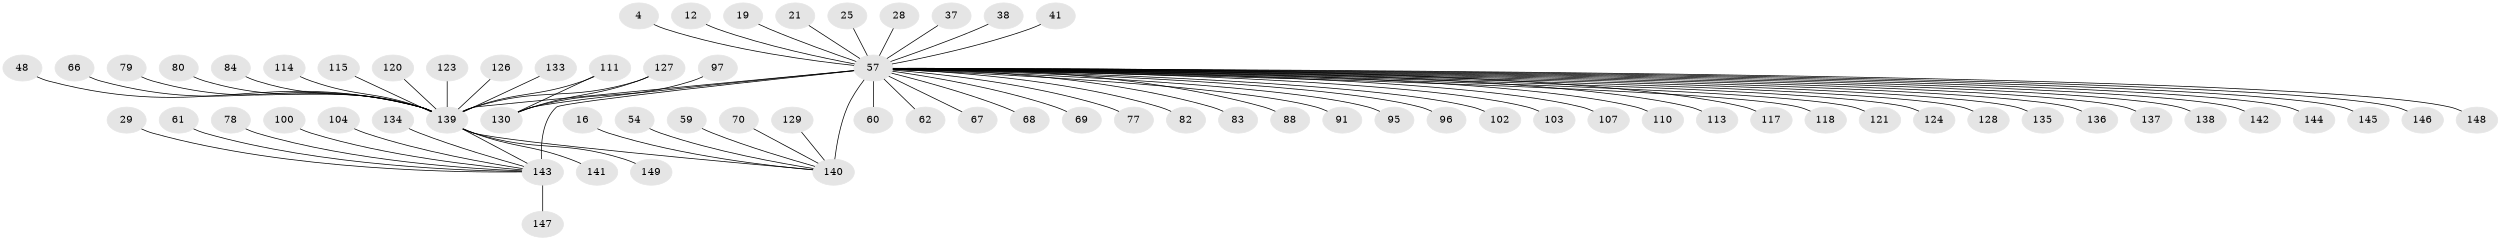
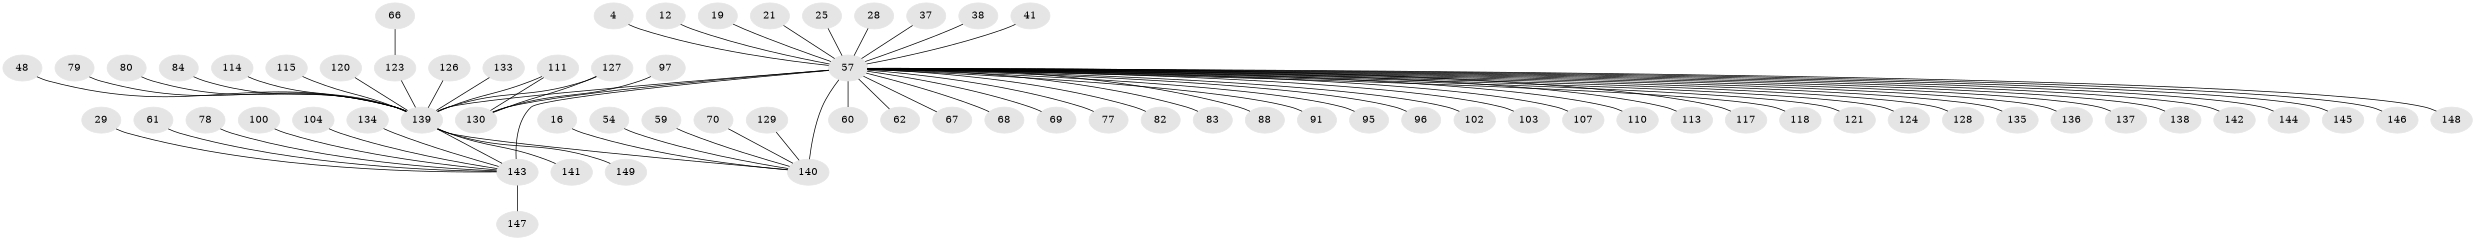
edge "66" -- "139": now "66" -- "123"
